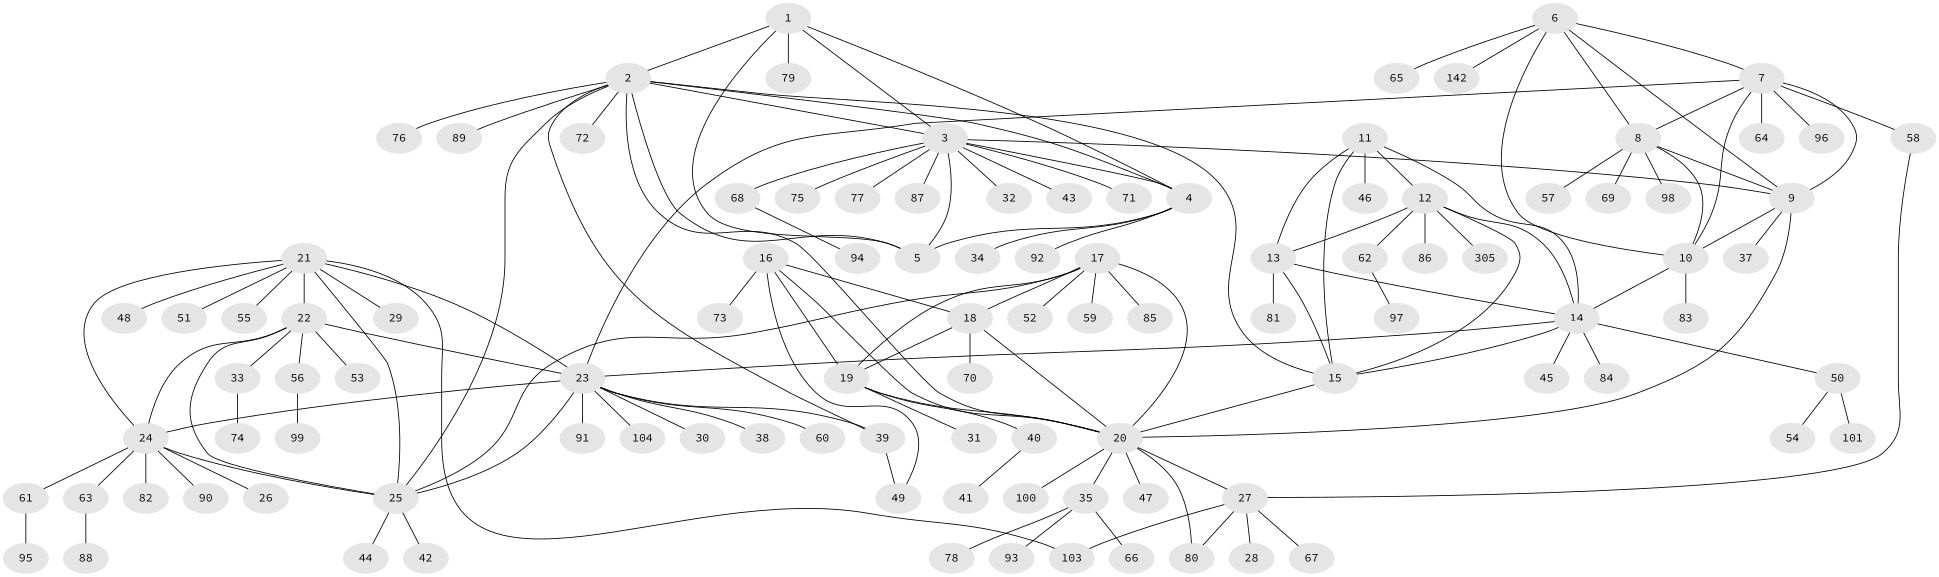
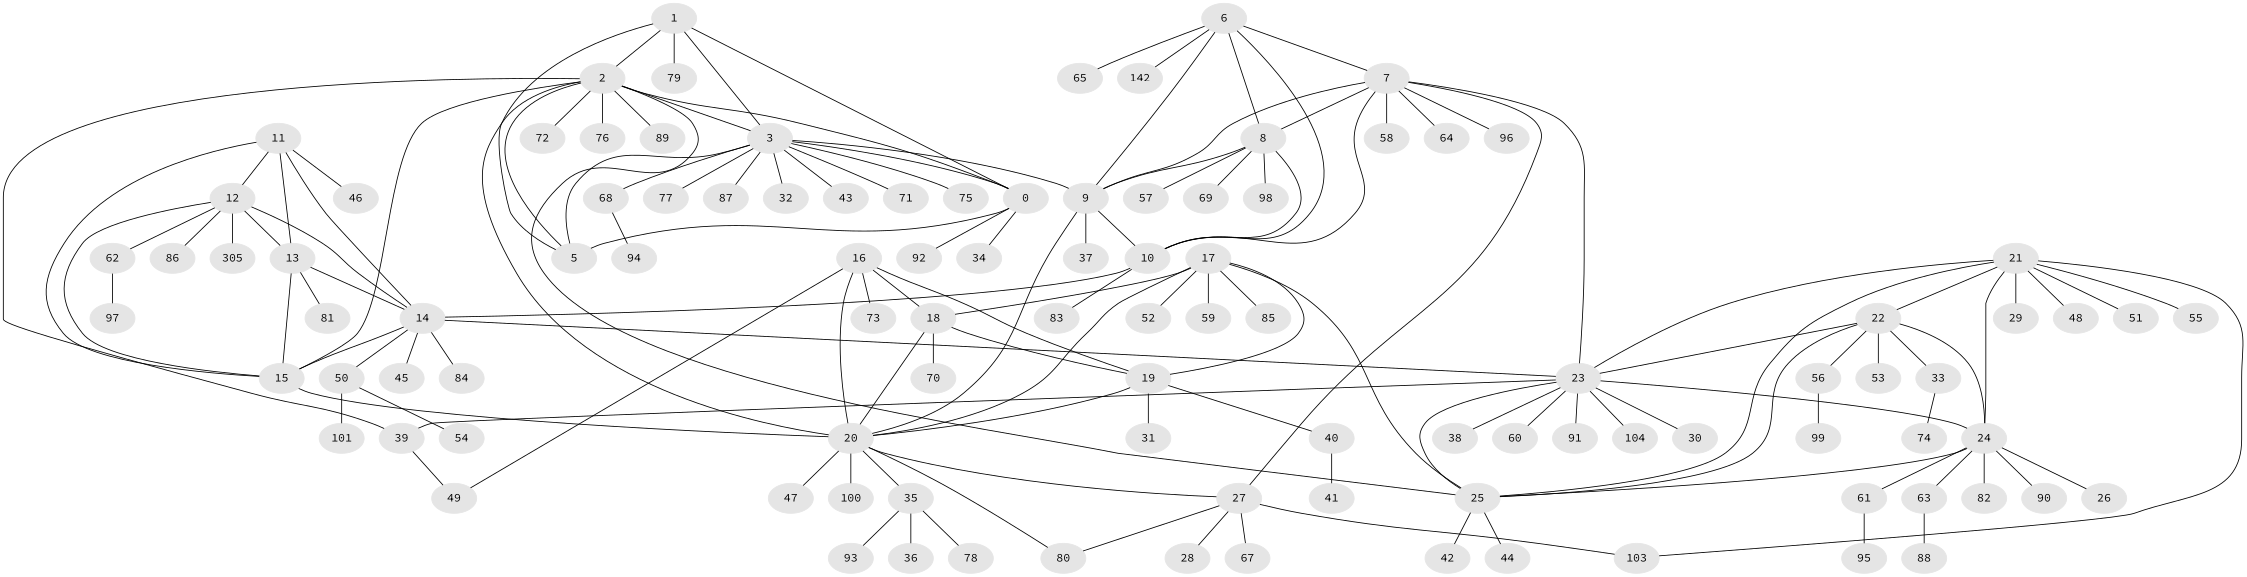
node "4": label "4" -> "0"
edge "58" -- "27": now "7" -- "27"
node "66": label "66" -> "36"
